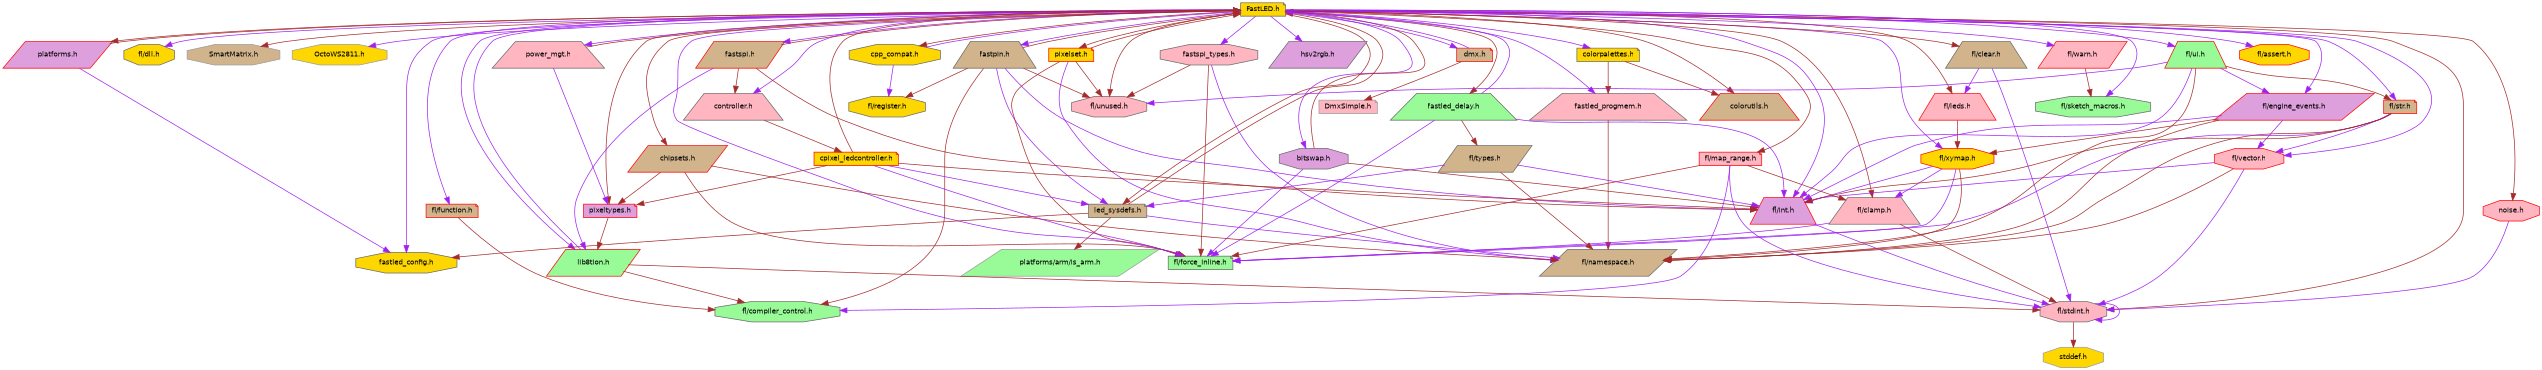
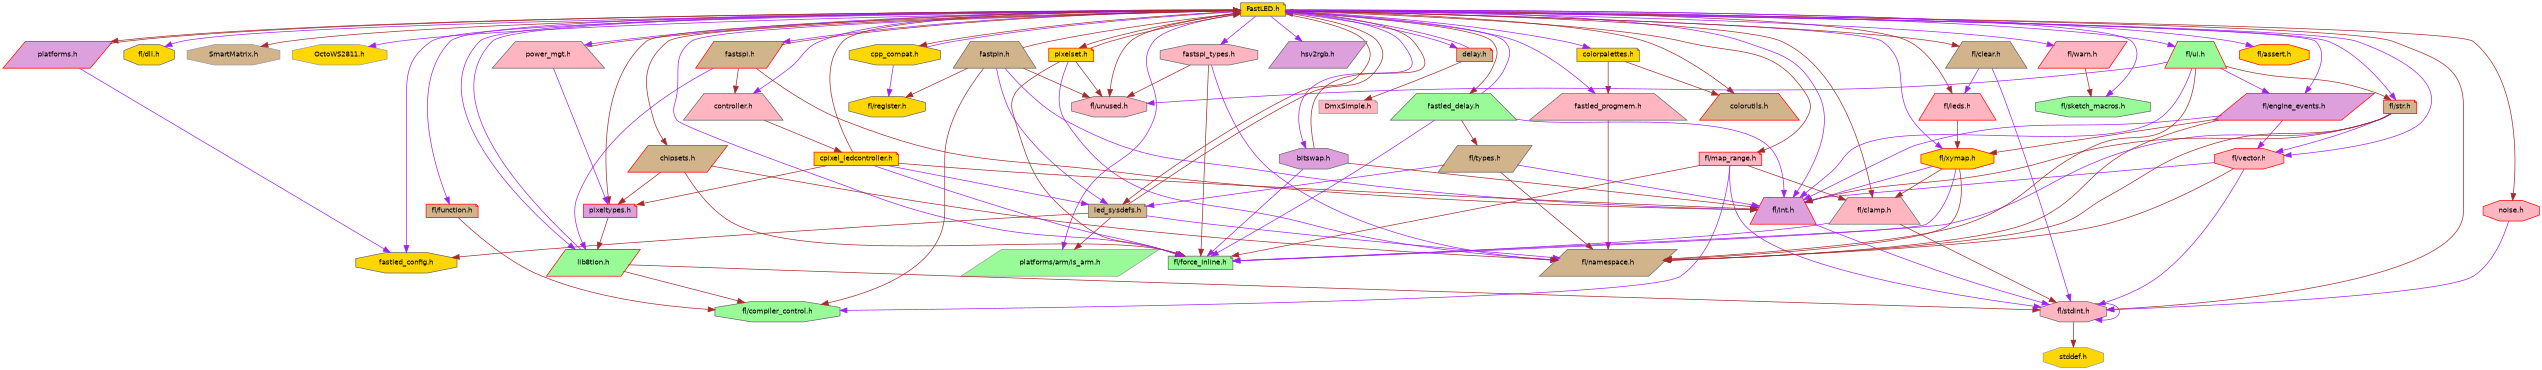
edge "FastLED.h" -> "fastpin.h": now "FastLED.h" -> "platforms/arm/is_arm.h"
node "dmx.h": label "dmx.h" -> "delay.h"
edge "fl/xymap.h" -> "fl/clamp.h": color purple -> brown
